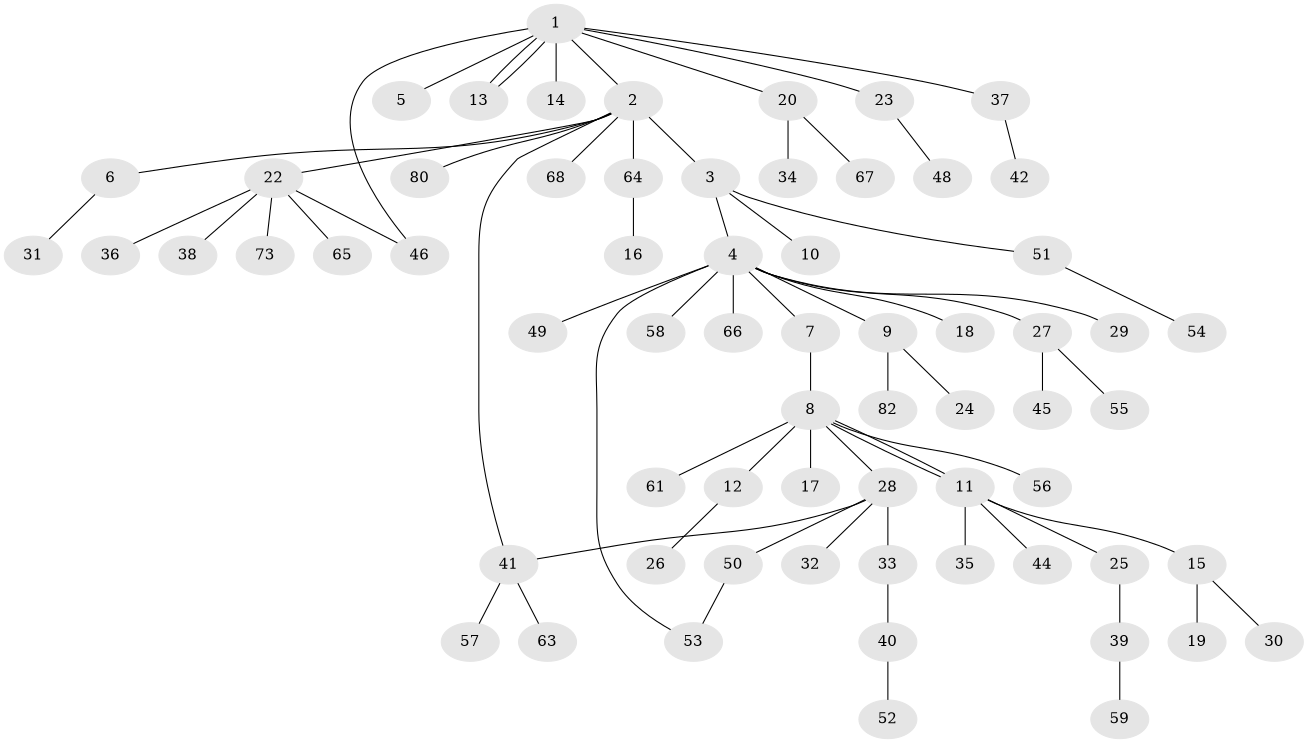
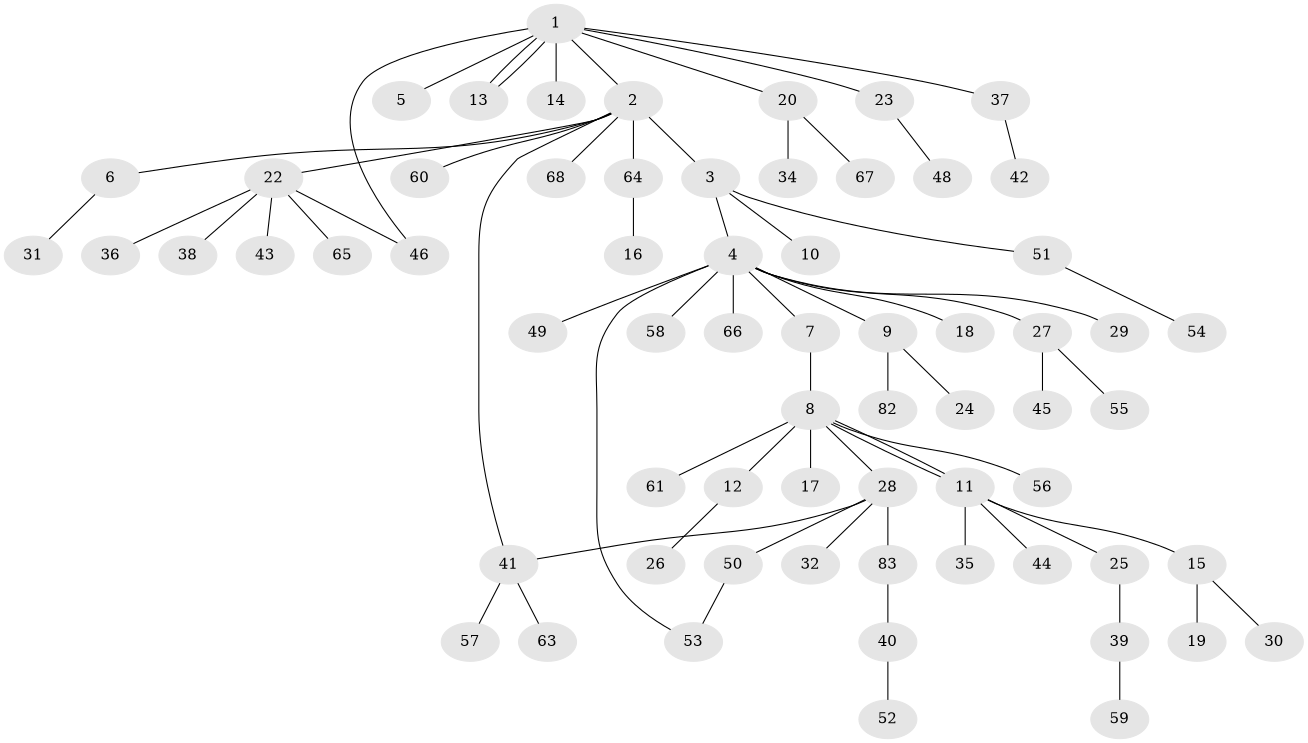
node "80": label "80" -> "60"
node "73": label "73" -> "43"
node "33": label "33" -> "83"
